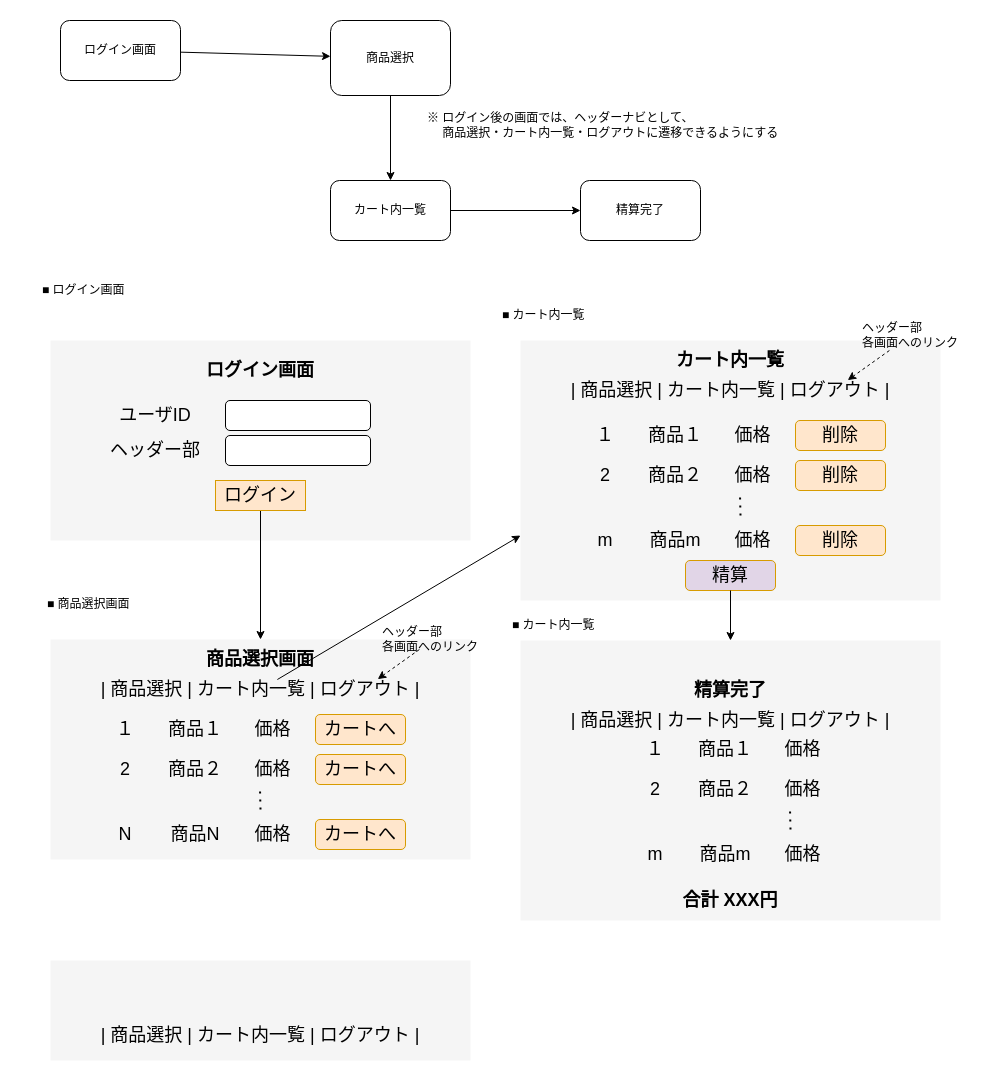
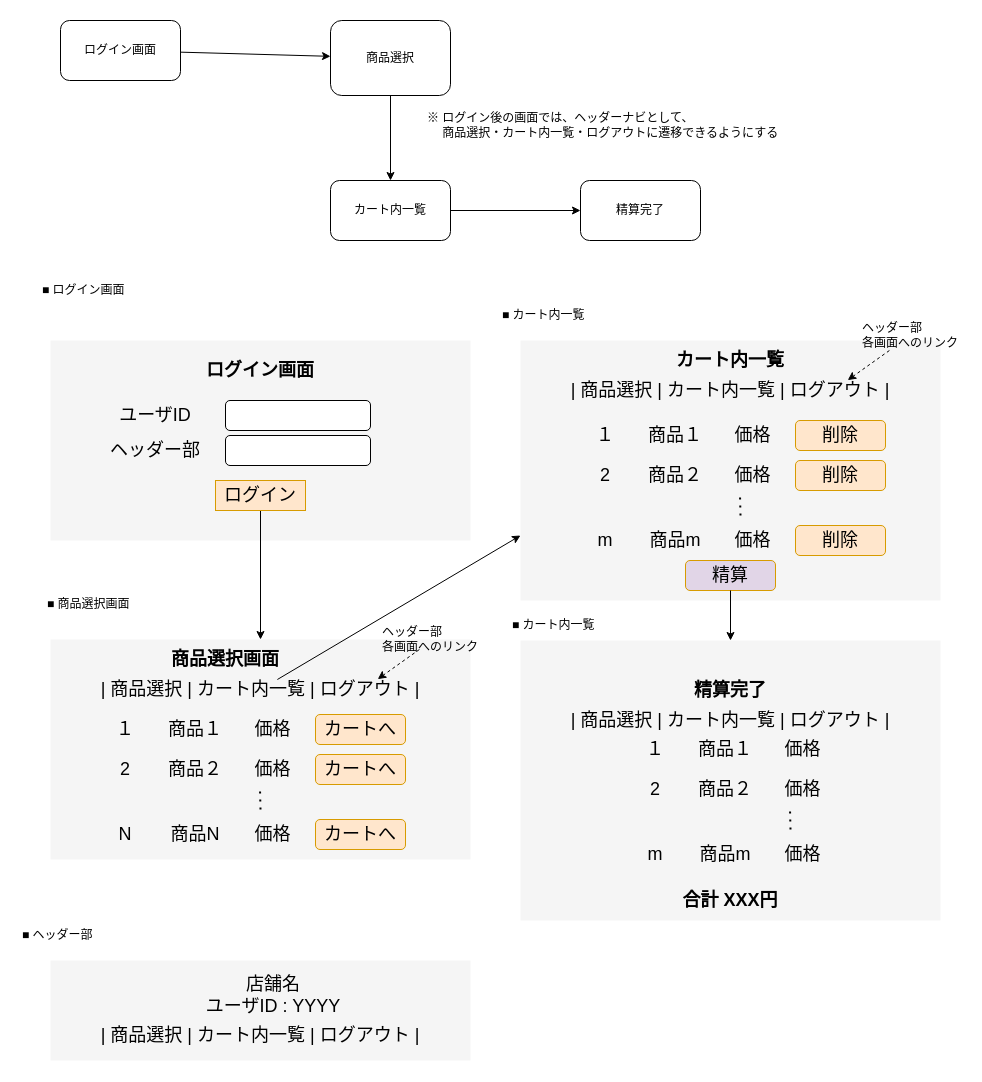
node "商品選択画面": moved (261, 660) -> (226, 660)
node "■ ヘッダー部": added
node "店舗名 ユーザID : YYYY": added
